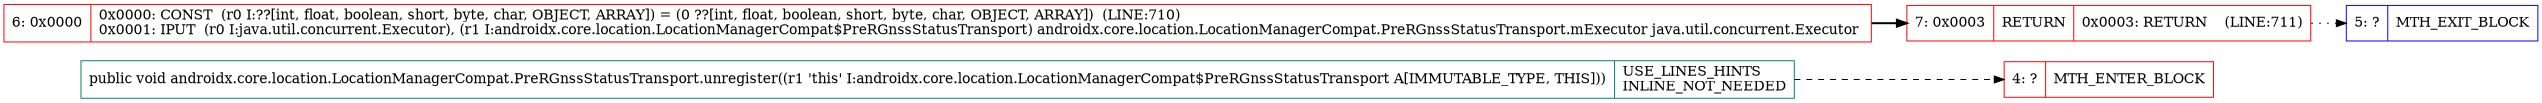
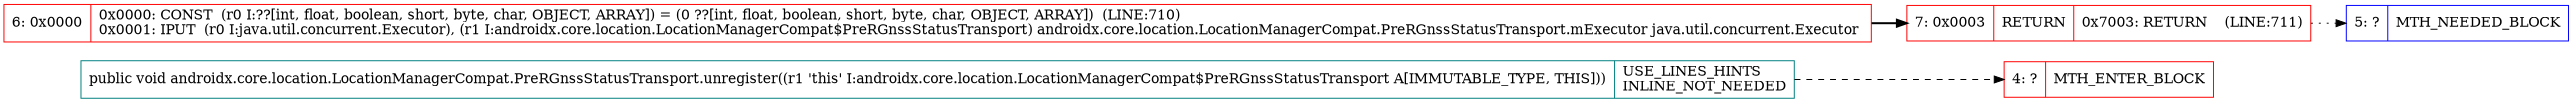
node "7: 0x0003": text "0x0003: RETURN    (LINE:711)" -> "0x7003: RETURN    (LINE:711)"
node "5: ?": text "MTH_EXIT_BLOCK" -> "MTH_NEEDED_BLOCK"
